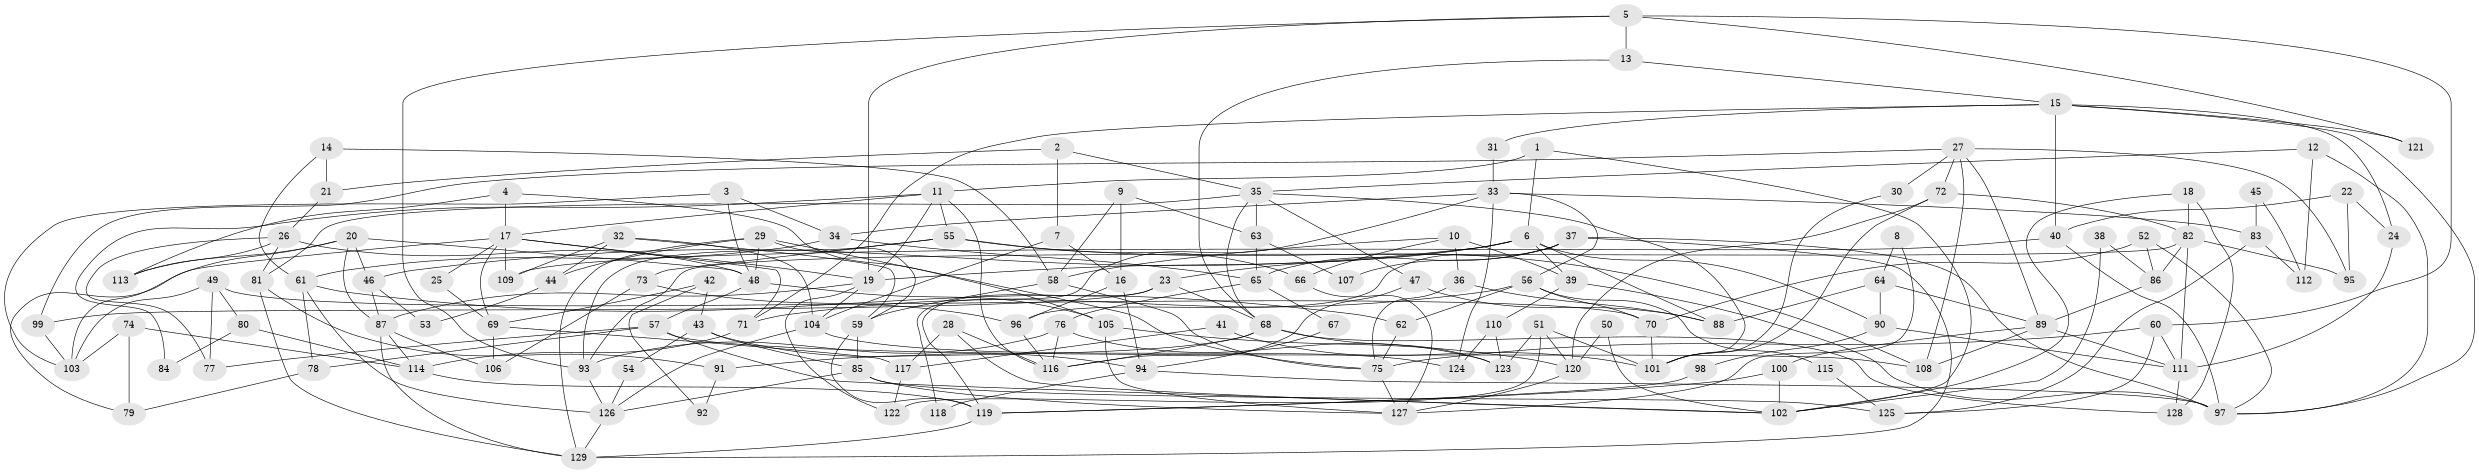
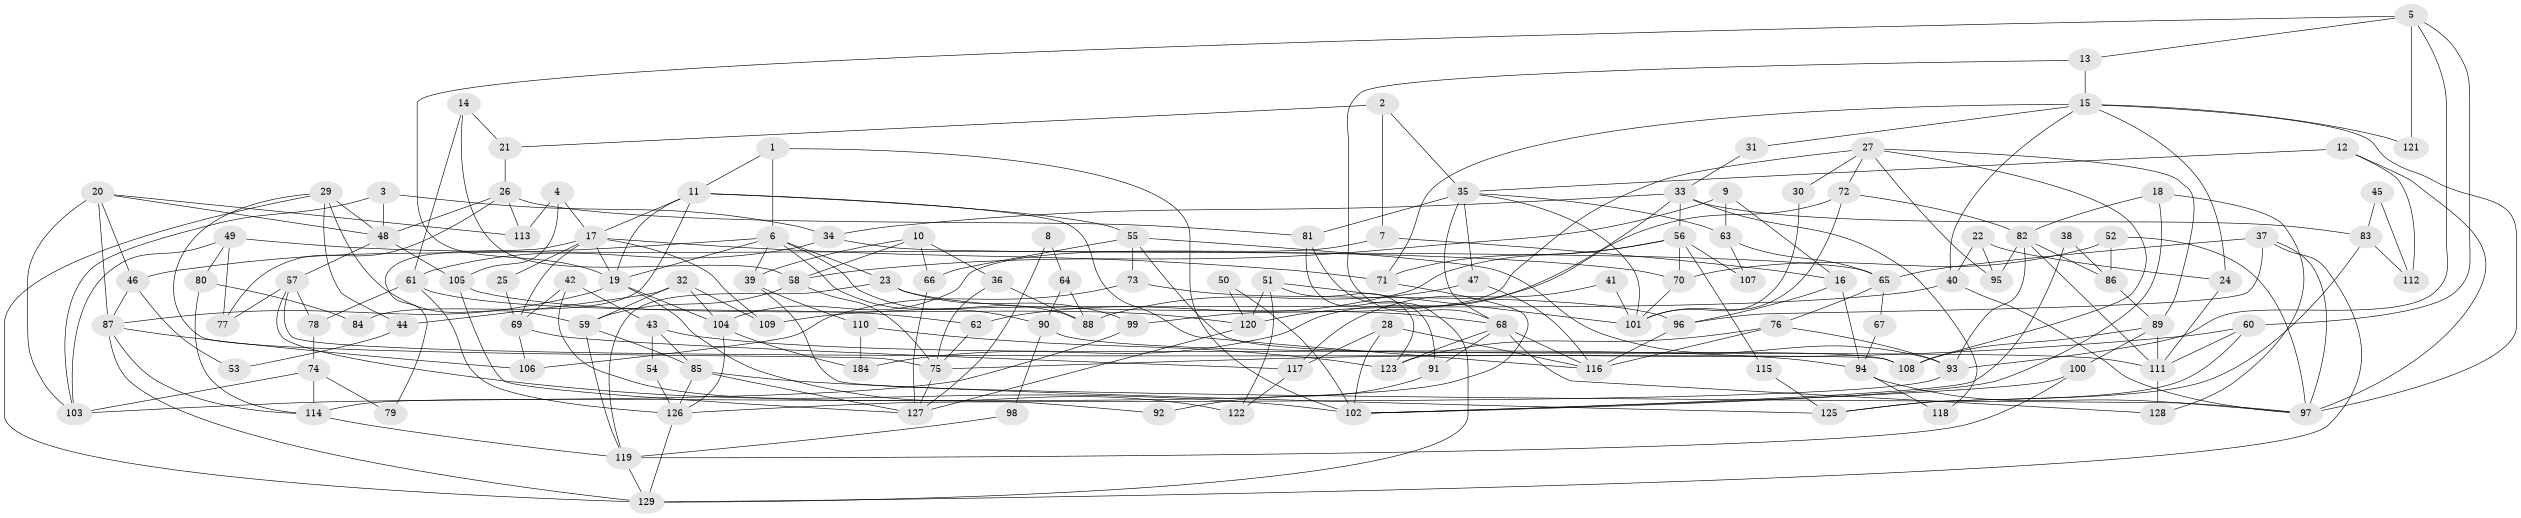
edge "37" -- "107": now "56" -- "107"
edge "64" -- "89": removed
node "124": label "124" -> "184"
edge "78" -- "79": now "78" -- "74"
